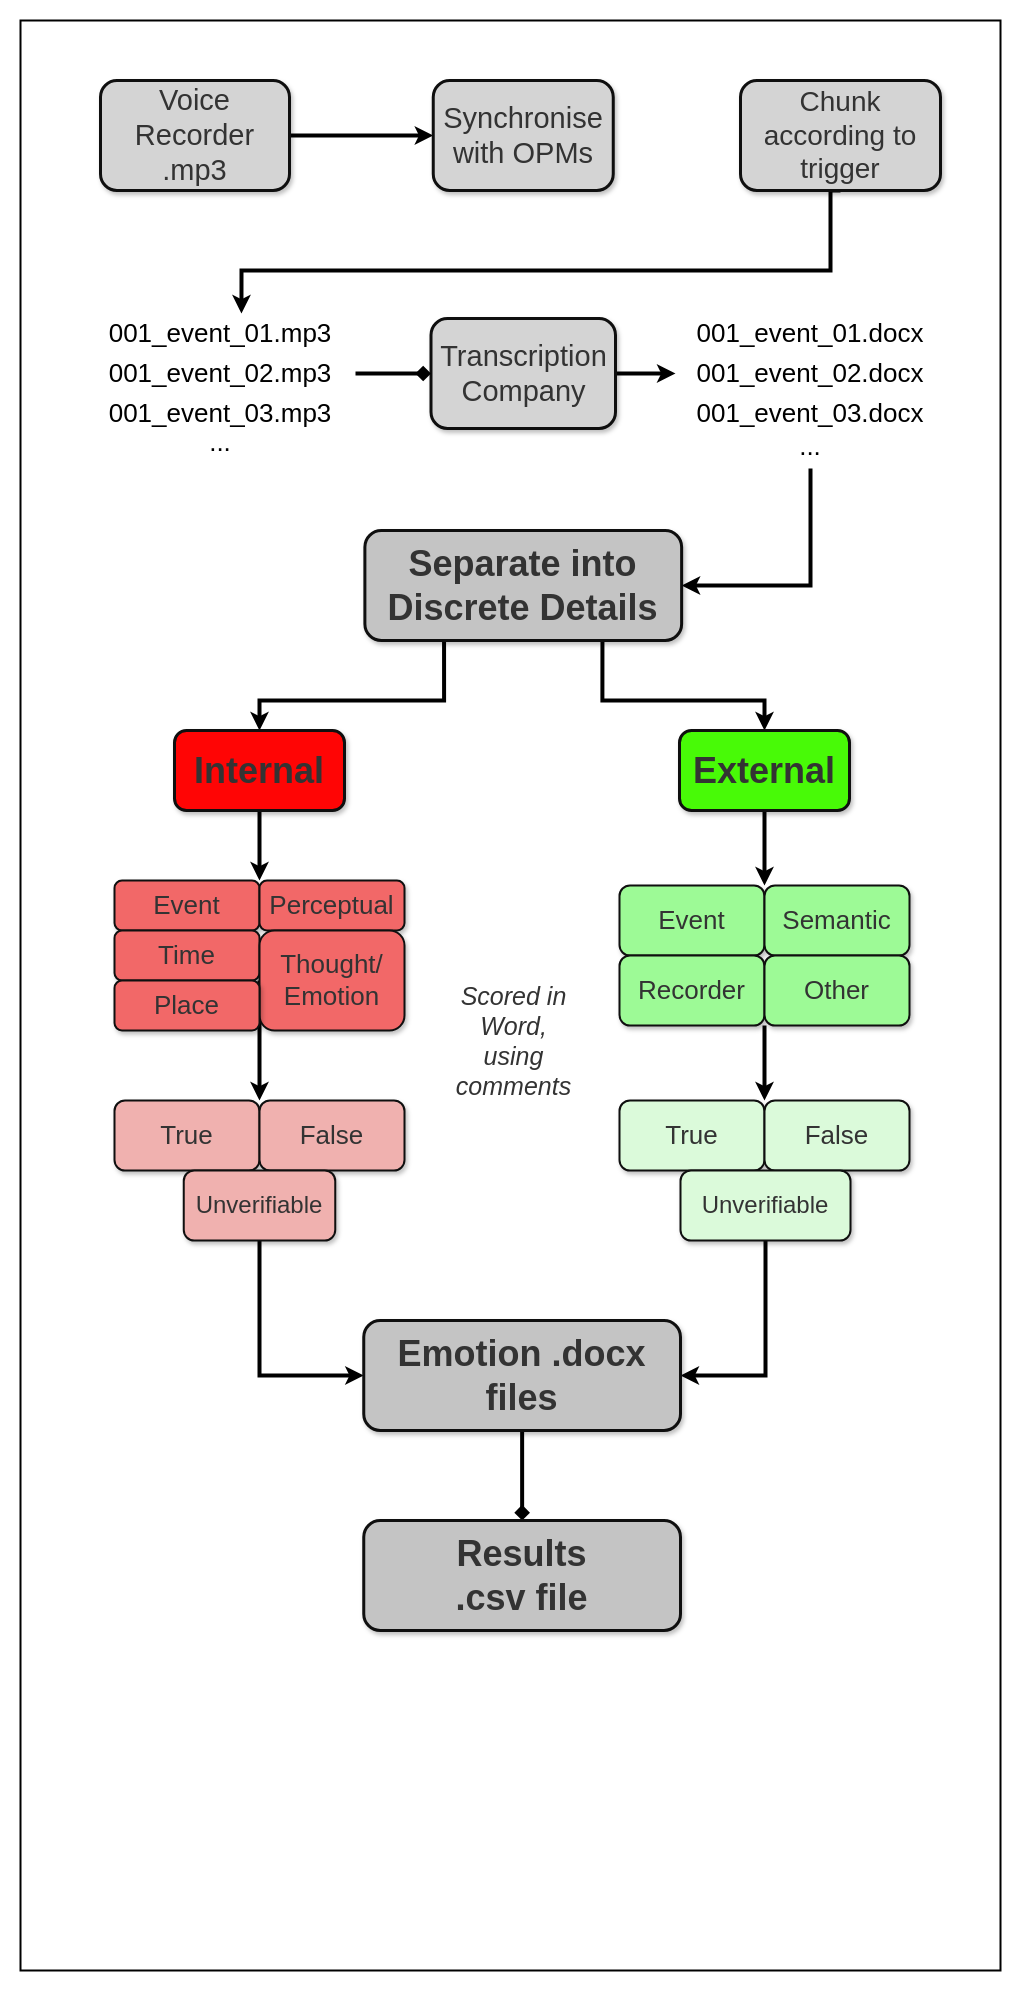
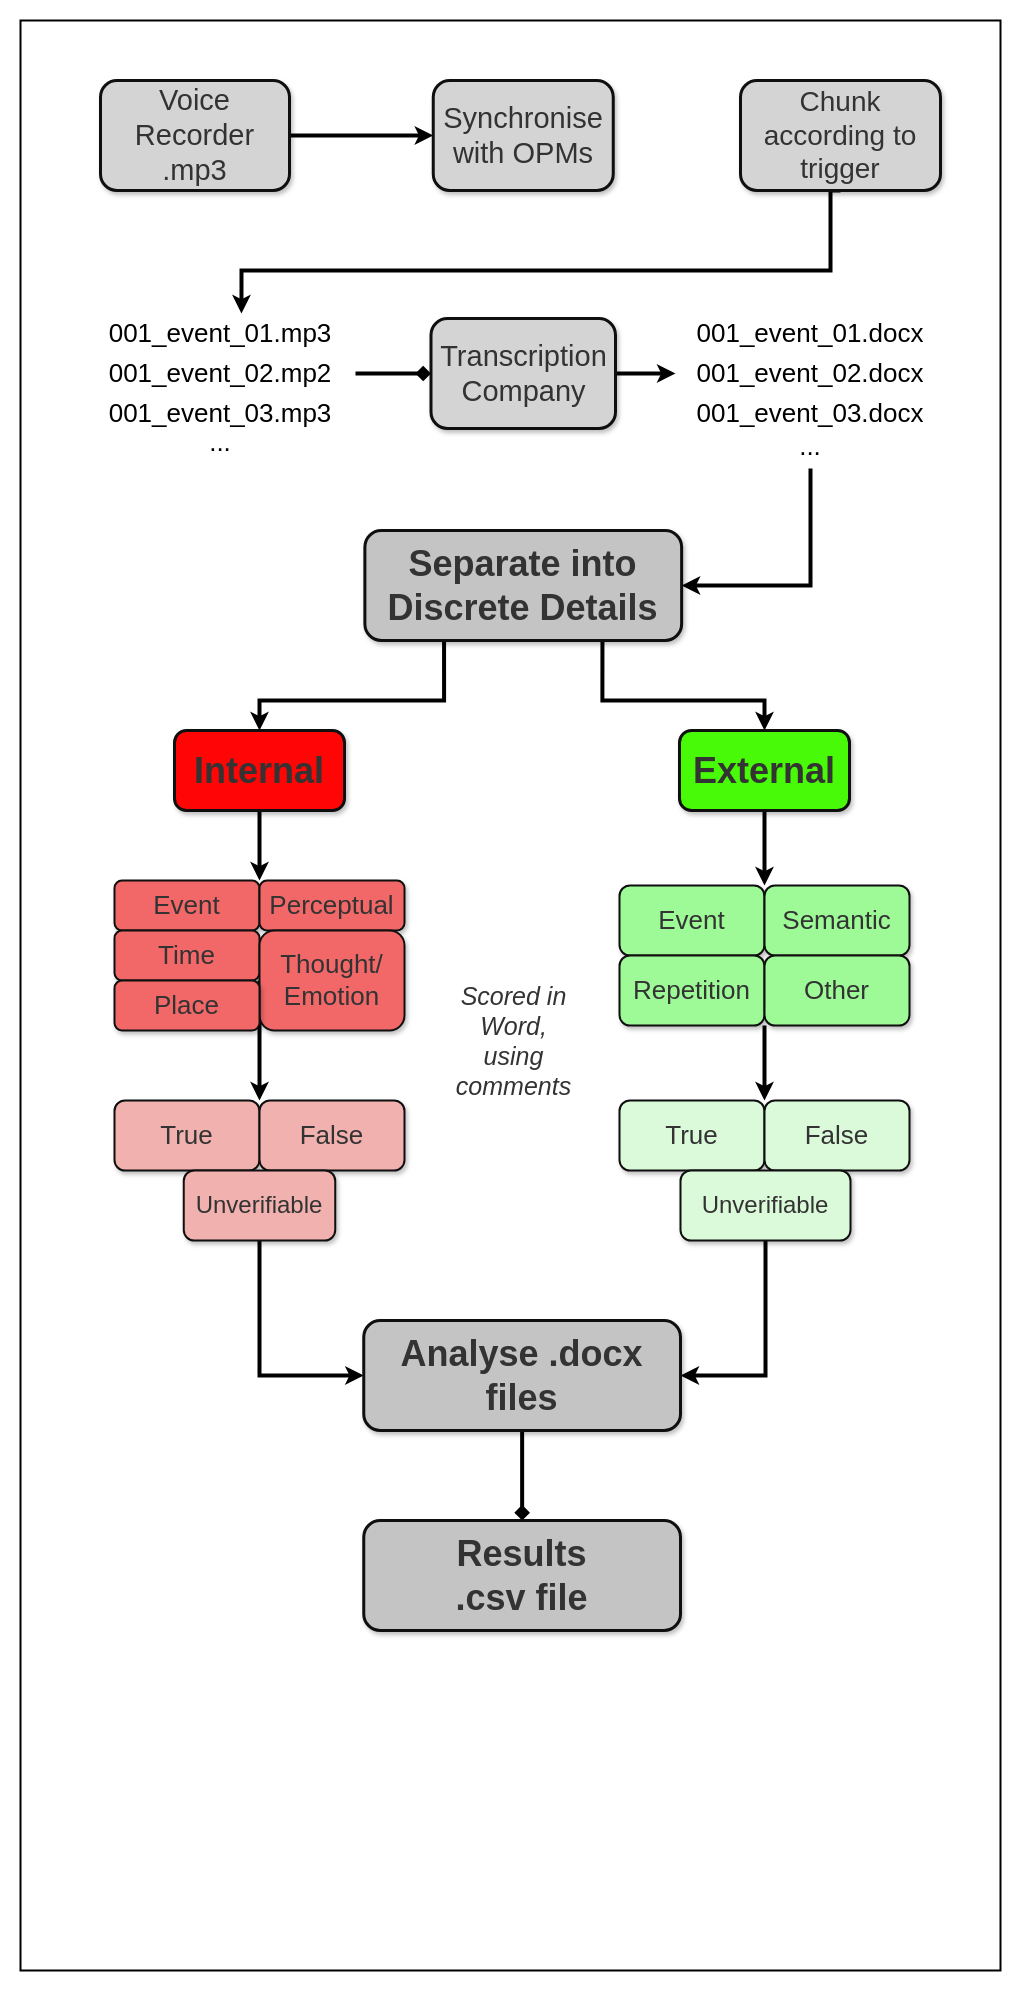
node "001_event_02.mp3": label "001_event_02.mp3" -> "001_event_02.mp2"
node "Recorder": label "Recorder" -> "Repetition"
node "Emotion .docx files": label "Emotion .docx files" -> "Analyse .docx files"
